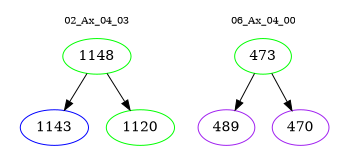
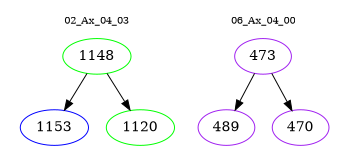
node "473": color green -> purple
node "1143": label "1143" -> "1153"
